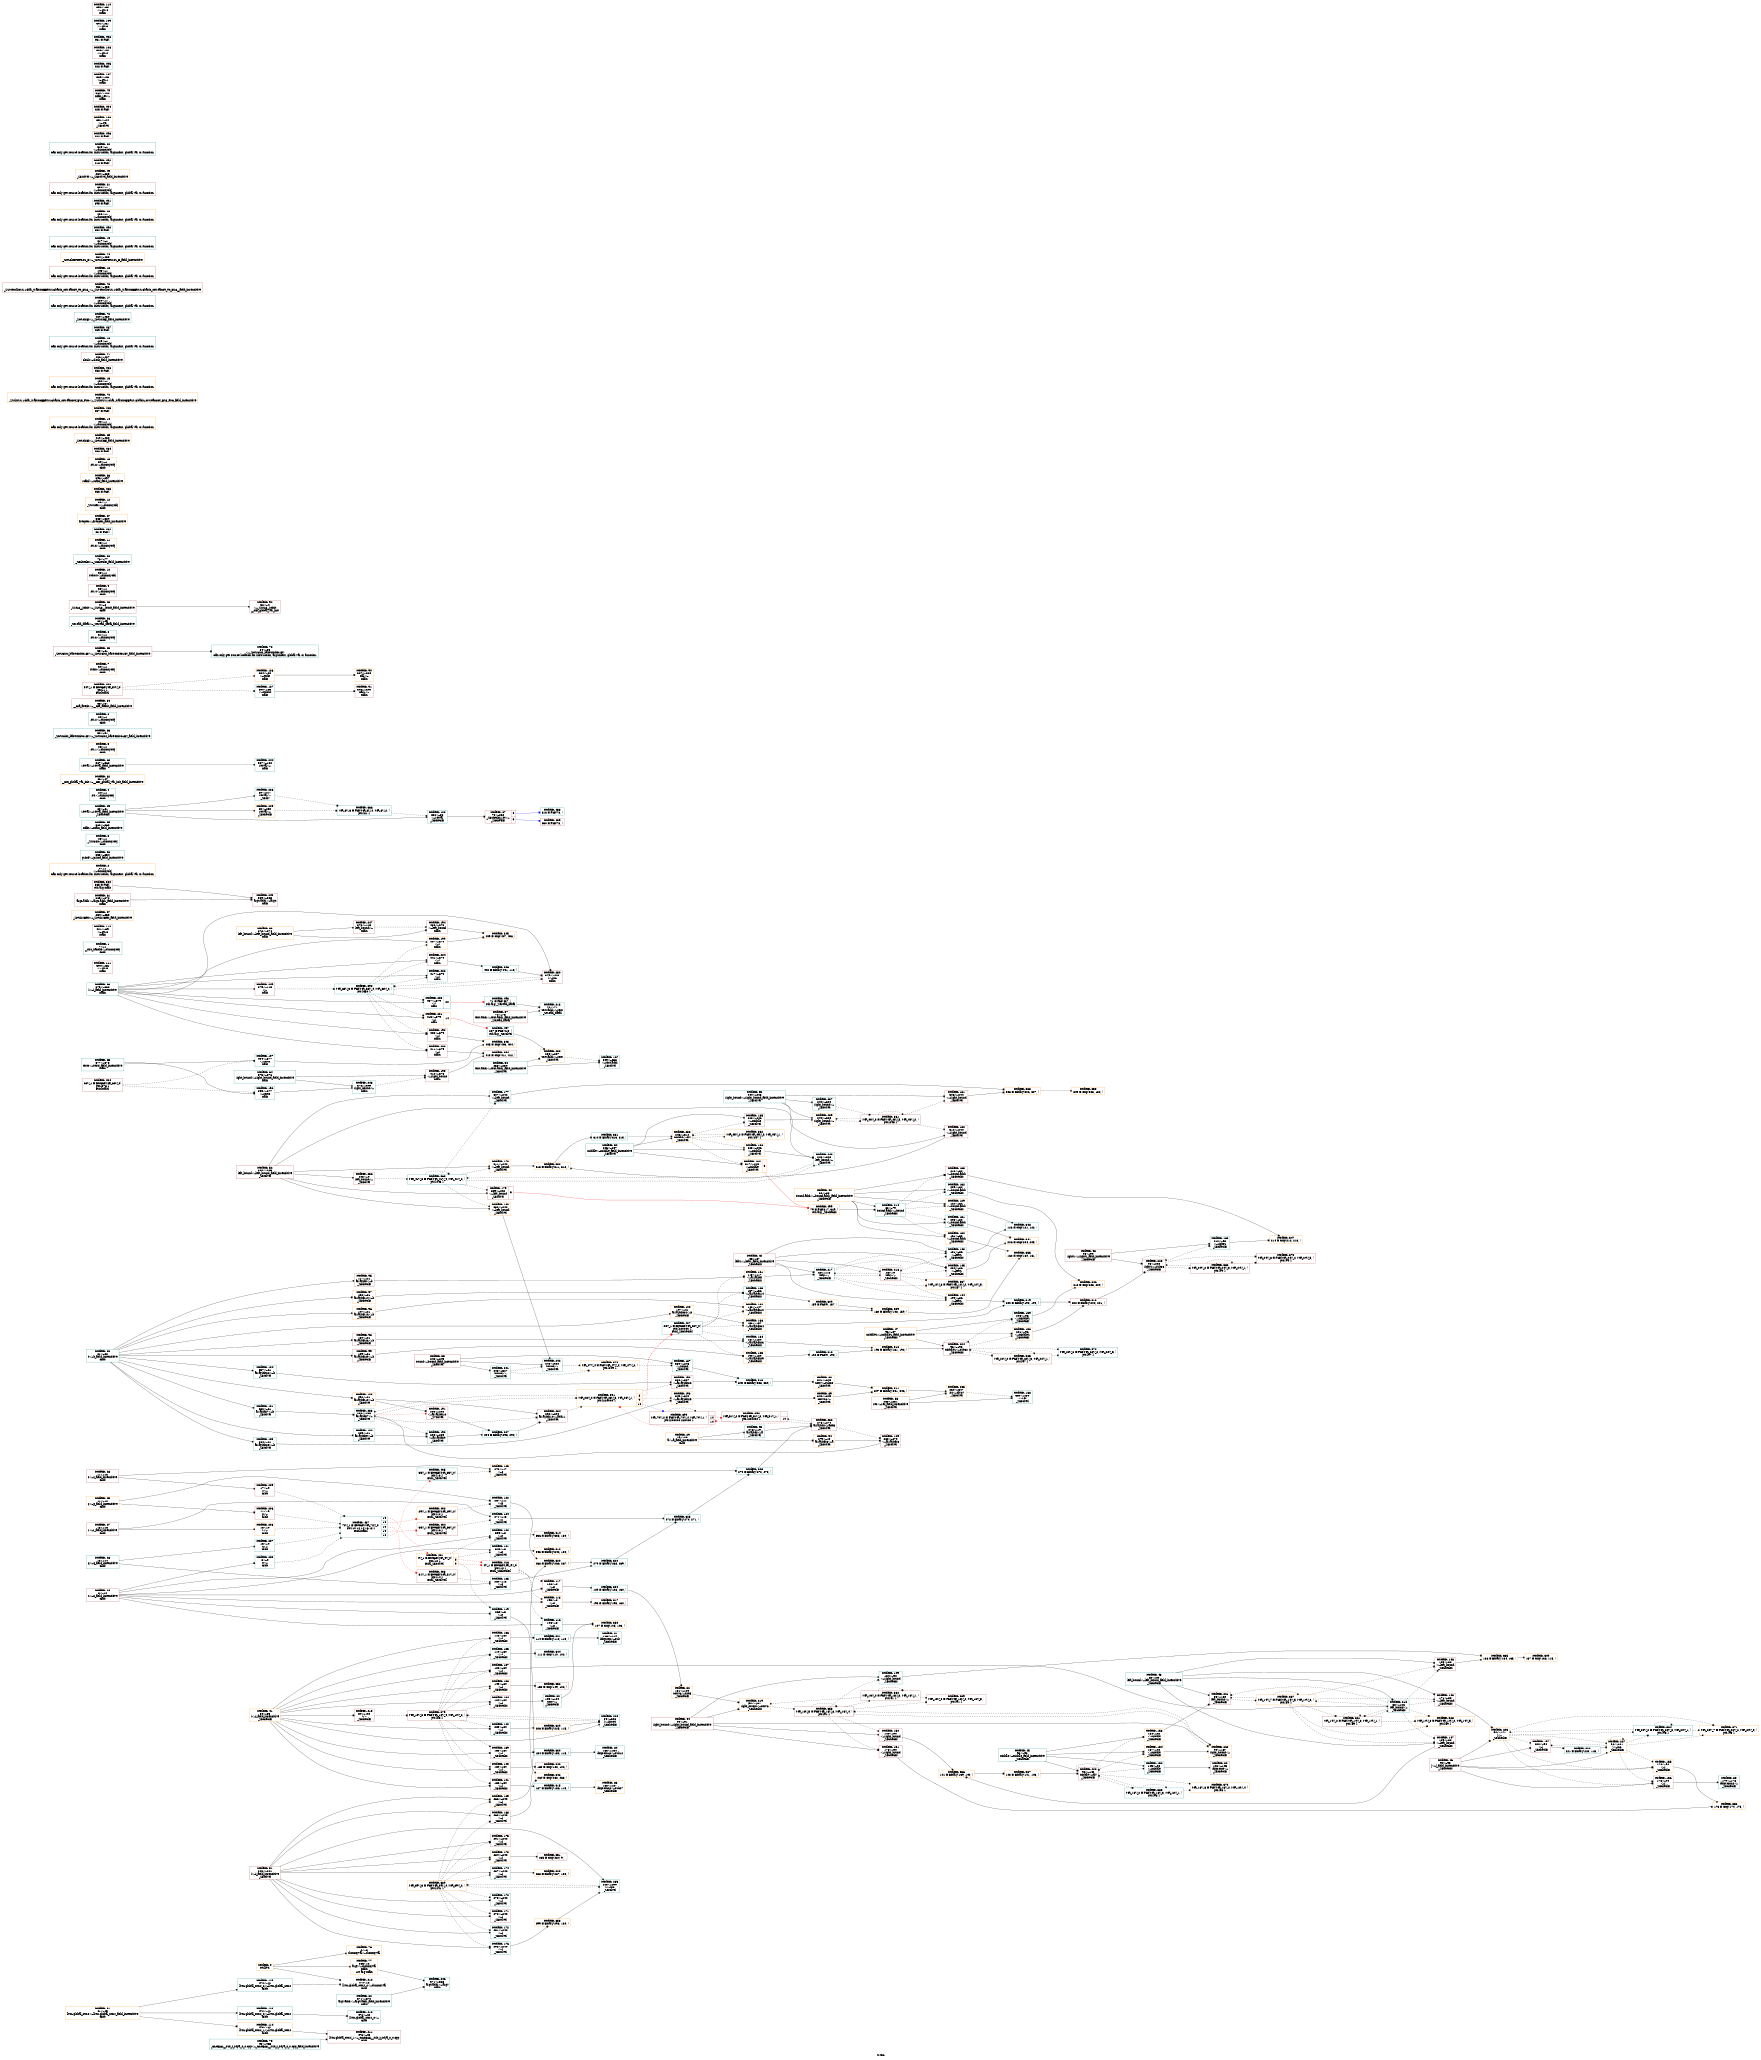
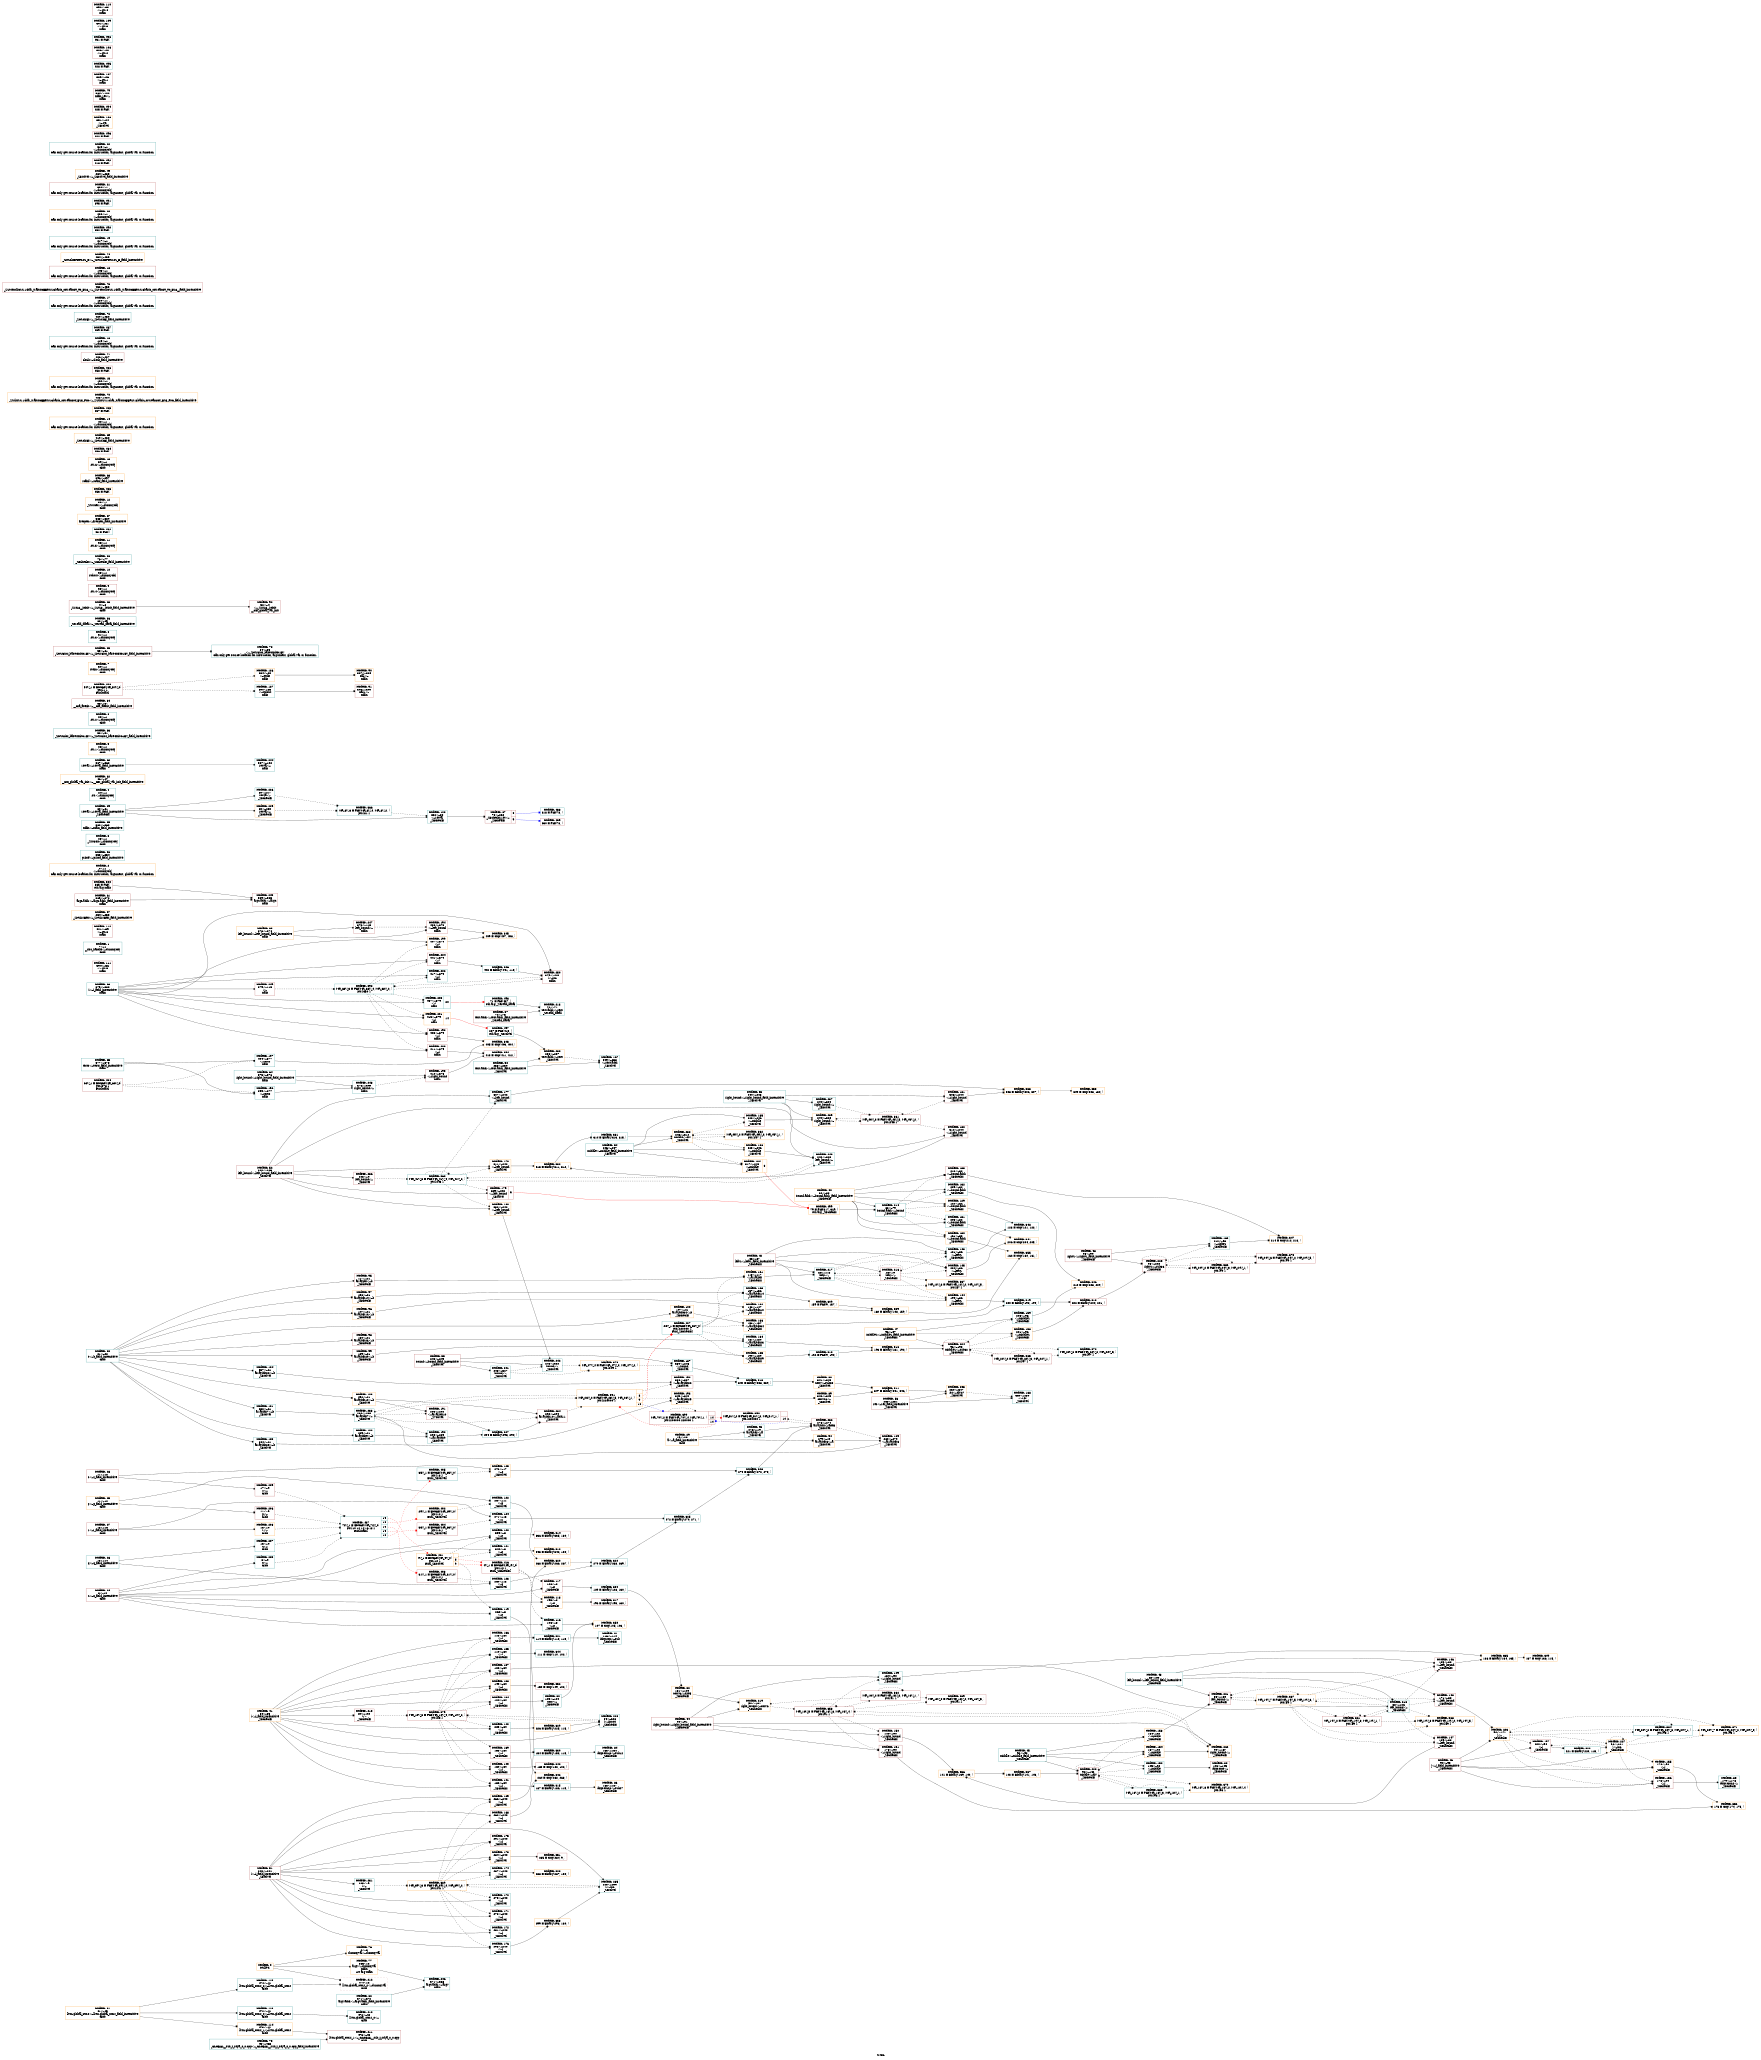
node "NodeID: 226": text "_Z5div" -> "_Z5checkx"
edge "NodeID: 233" -> "NodeID: 191": color red -> black
edge "NodeID: 390" -> "NodeID: 399": color red -> blue
edge "NodeID: 43" -> "NodeID: 147": removed
node "NodeID: 231": added
